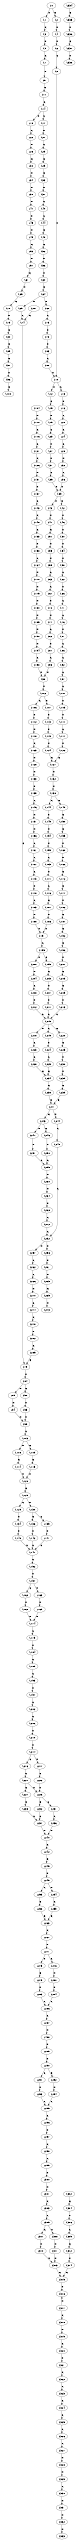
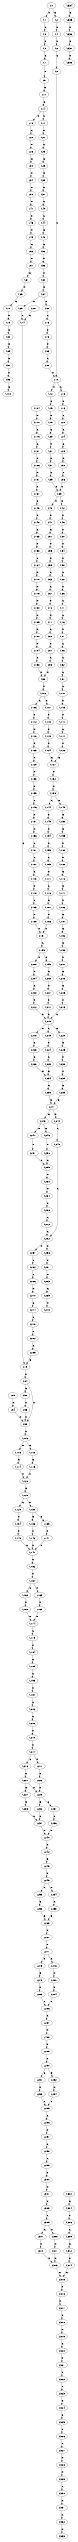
edge "S84" -> "S89": now "S84" -> "S99"
edge "S317" -> "S316": reversed
